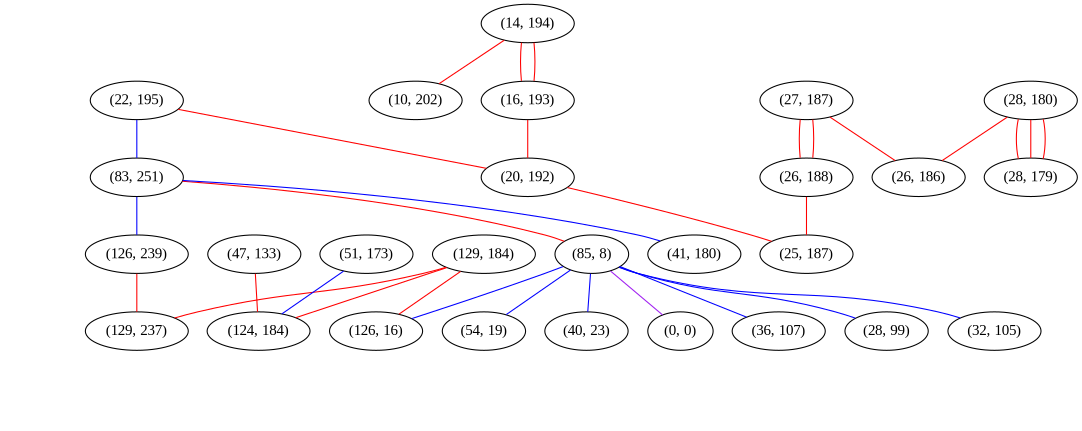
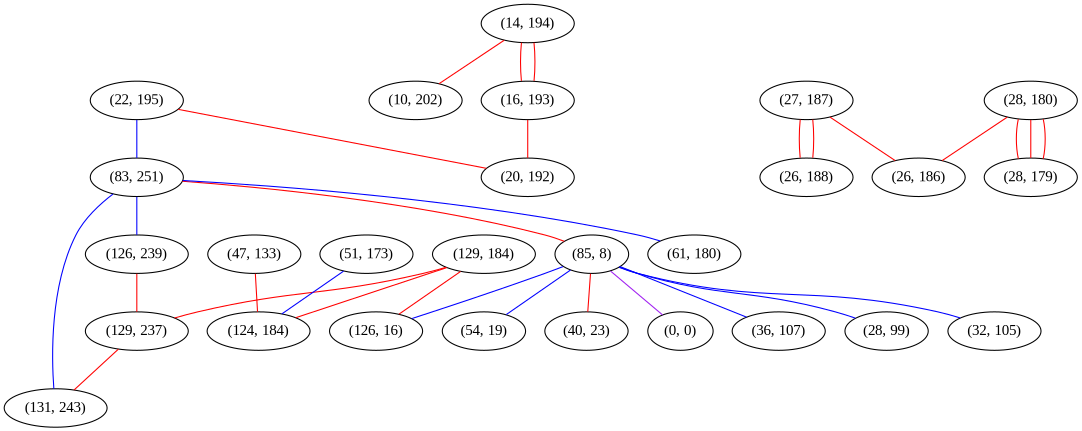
node "(41, 180)": label "(41, 180)" -> "(61, 180)"
node "(25, 187)": removed
edge "(85, 8)" -- "(40, 23)": color blue -> red
node "(131, 243)": added
